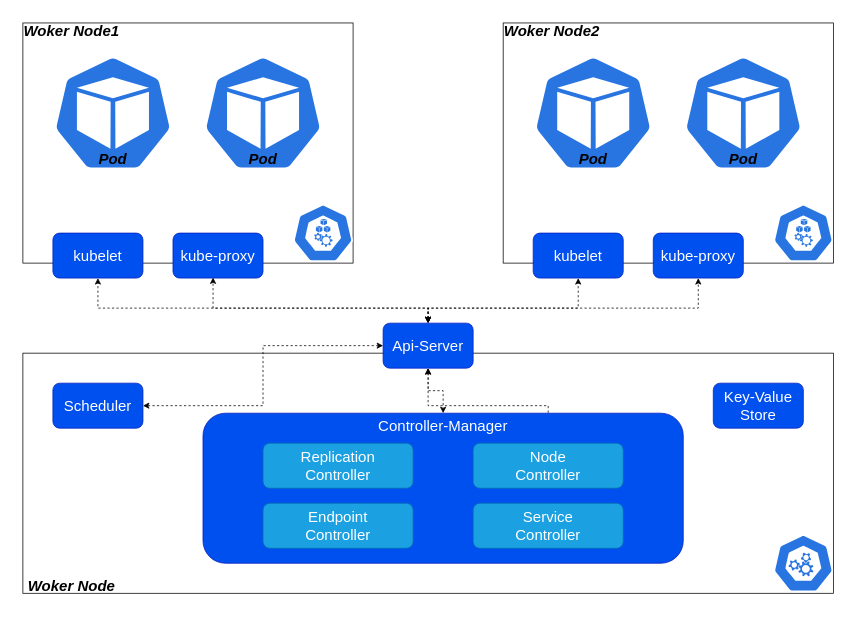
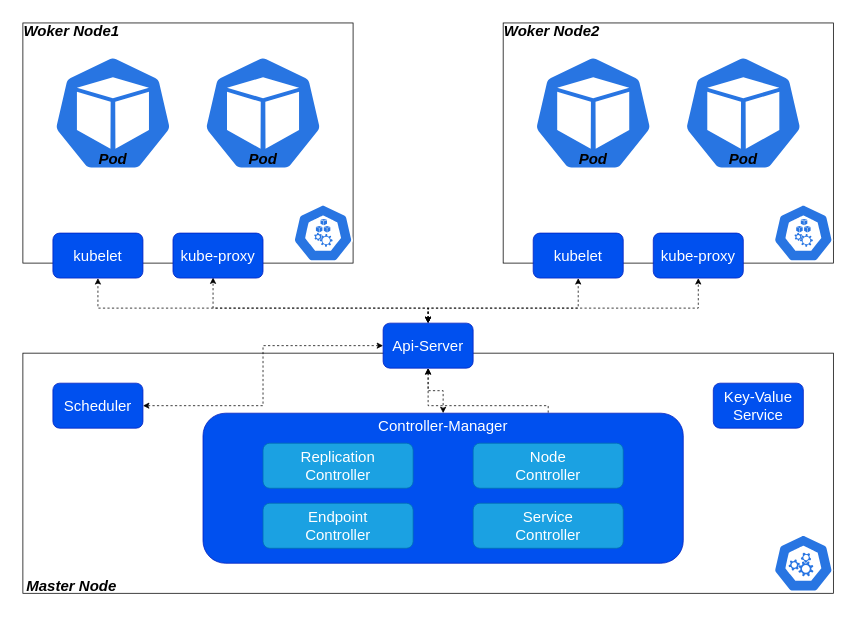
node "Key-Value Store": label "Key-Value Store" -> "Key-Value Service"
node "Woker Node": label "Woker Node" -> "Master Node"
